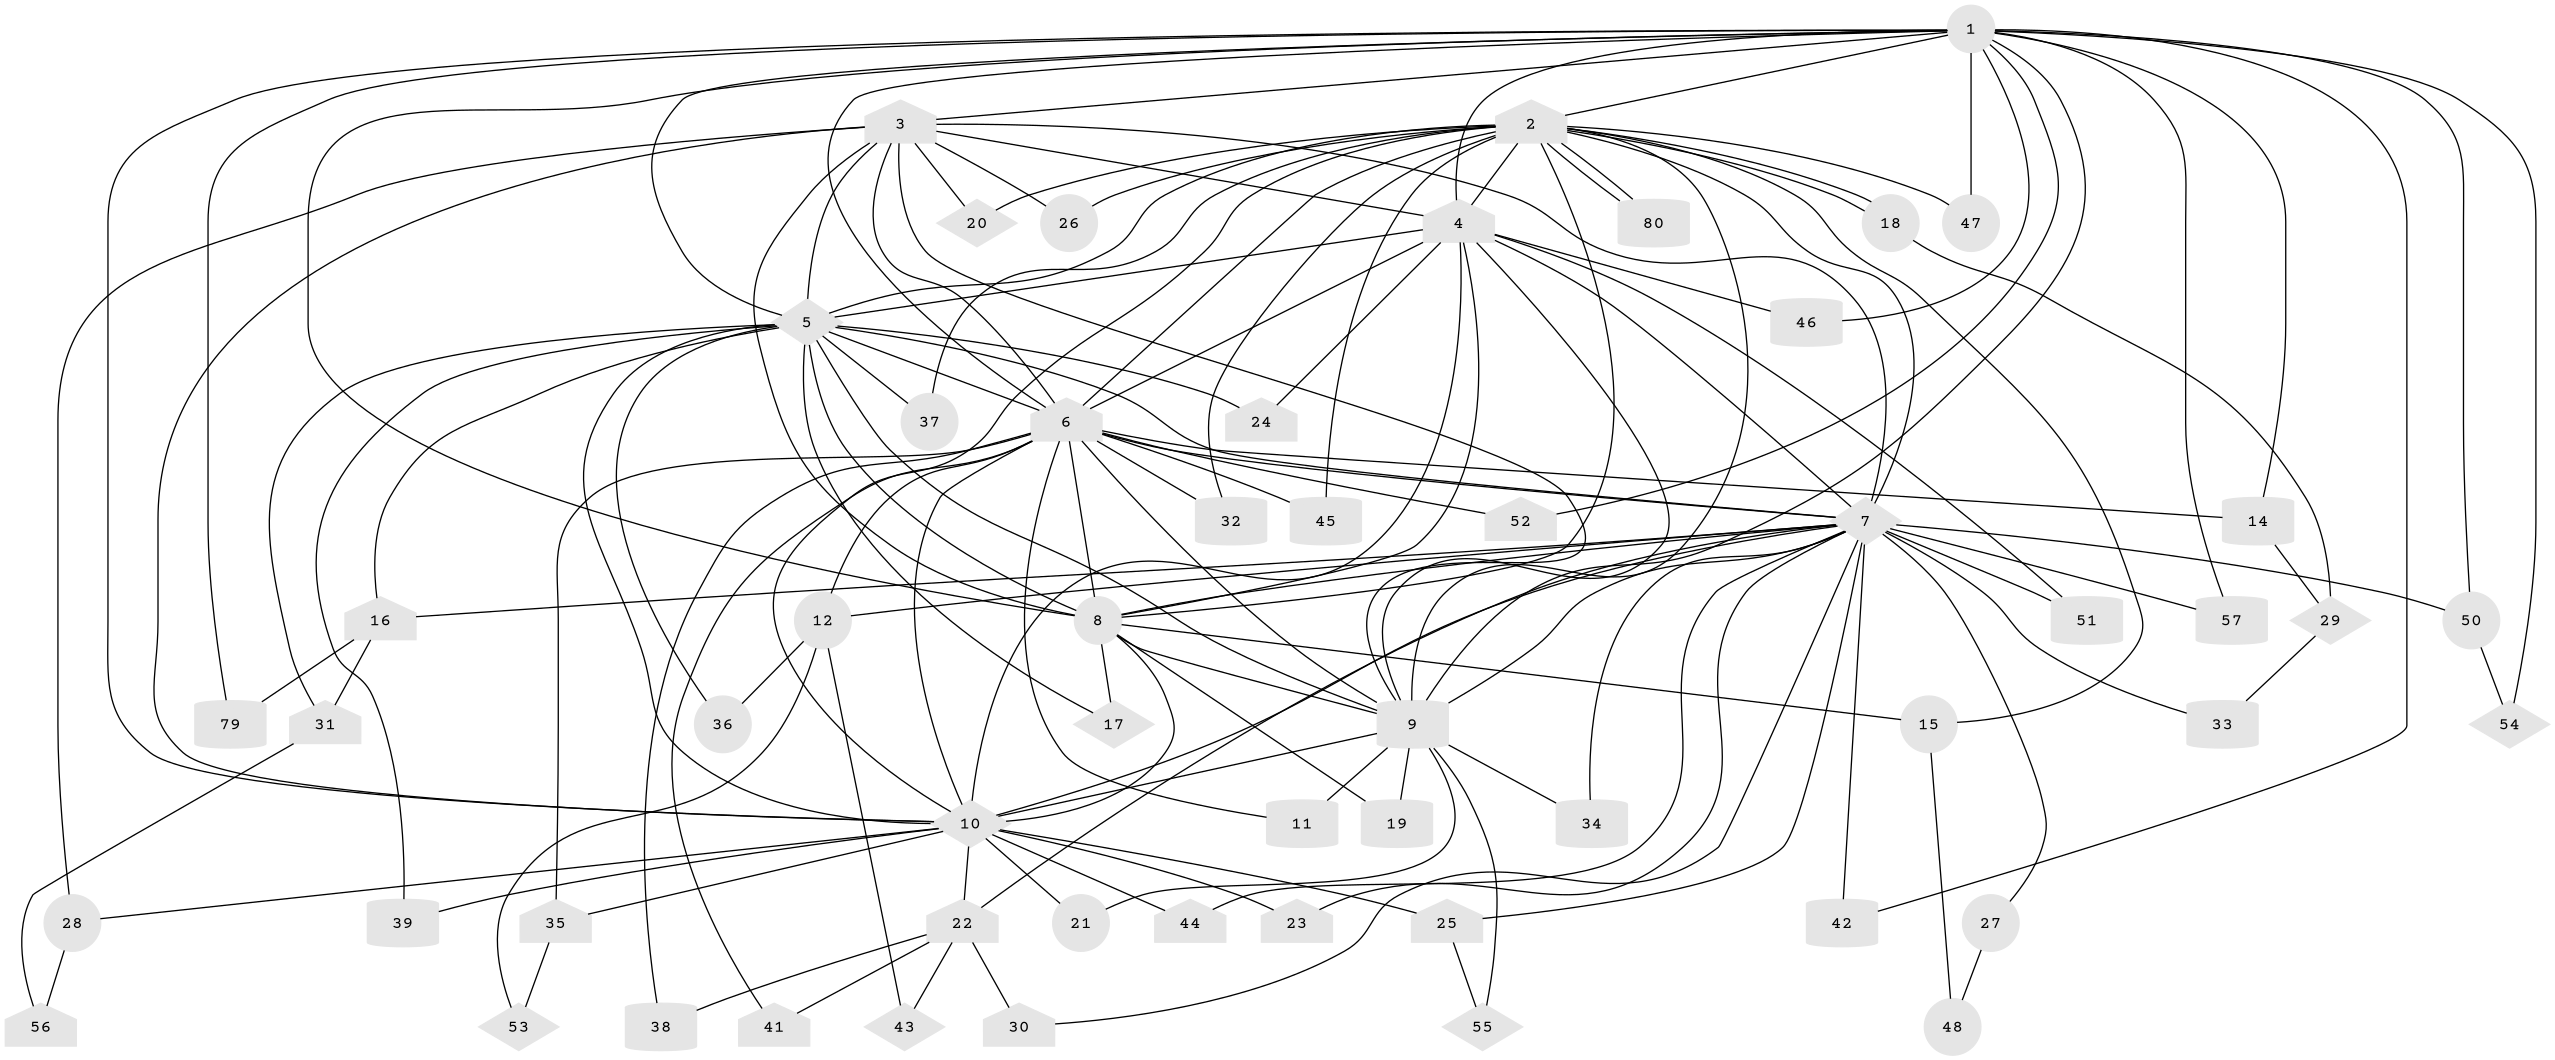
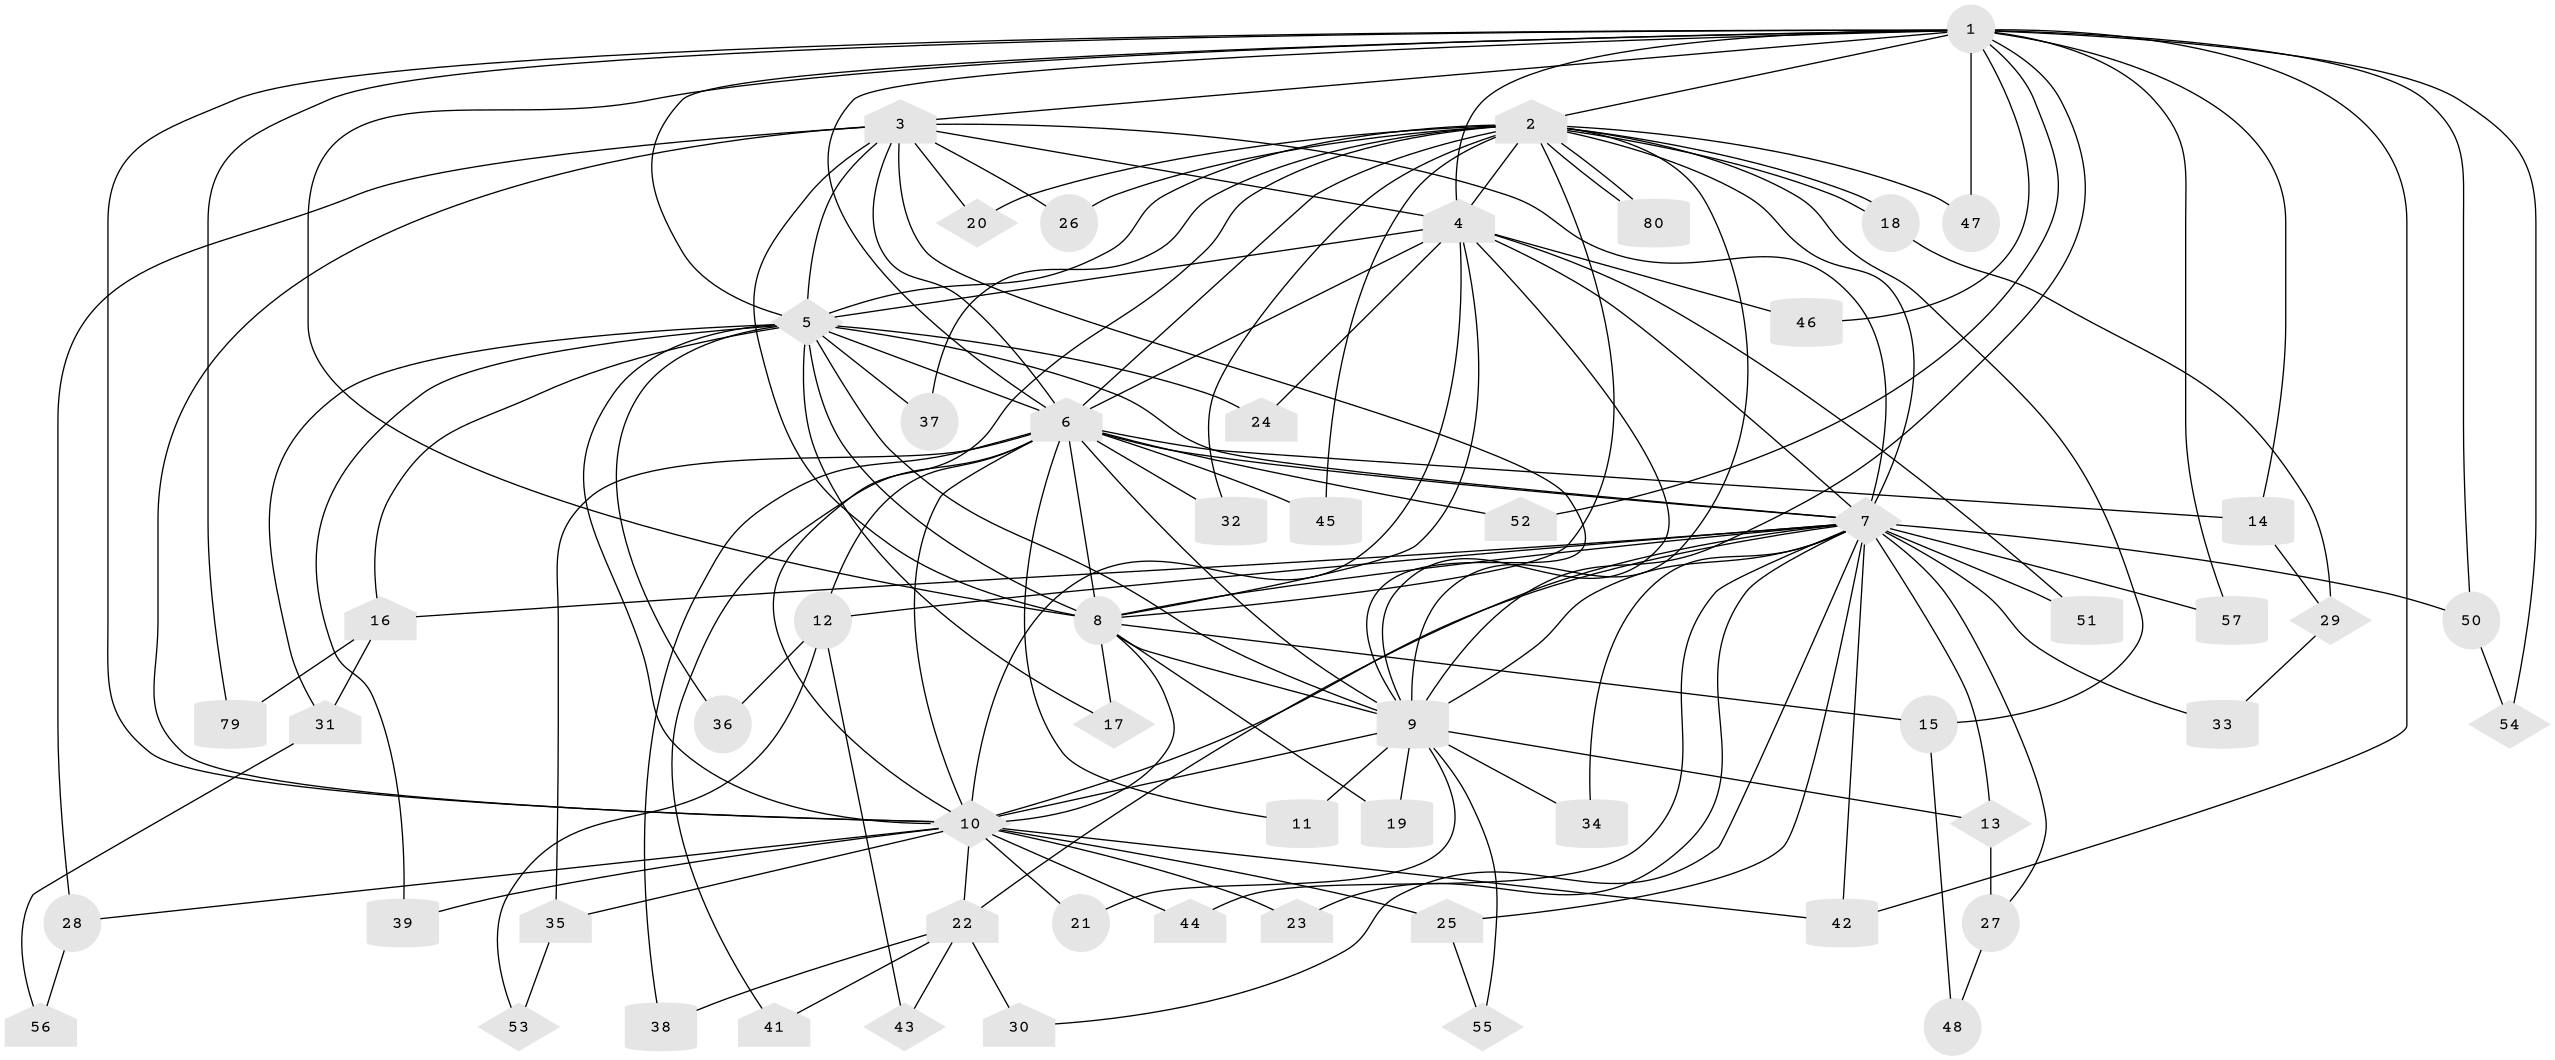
node "13": added
edge "10" -- "42": added
